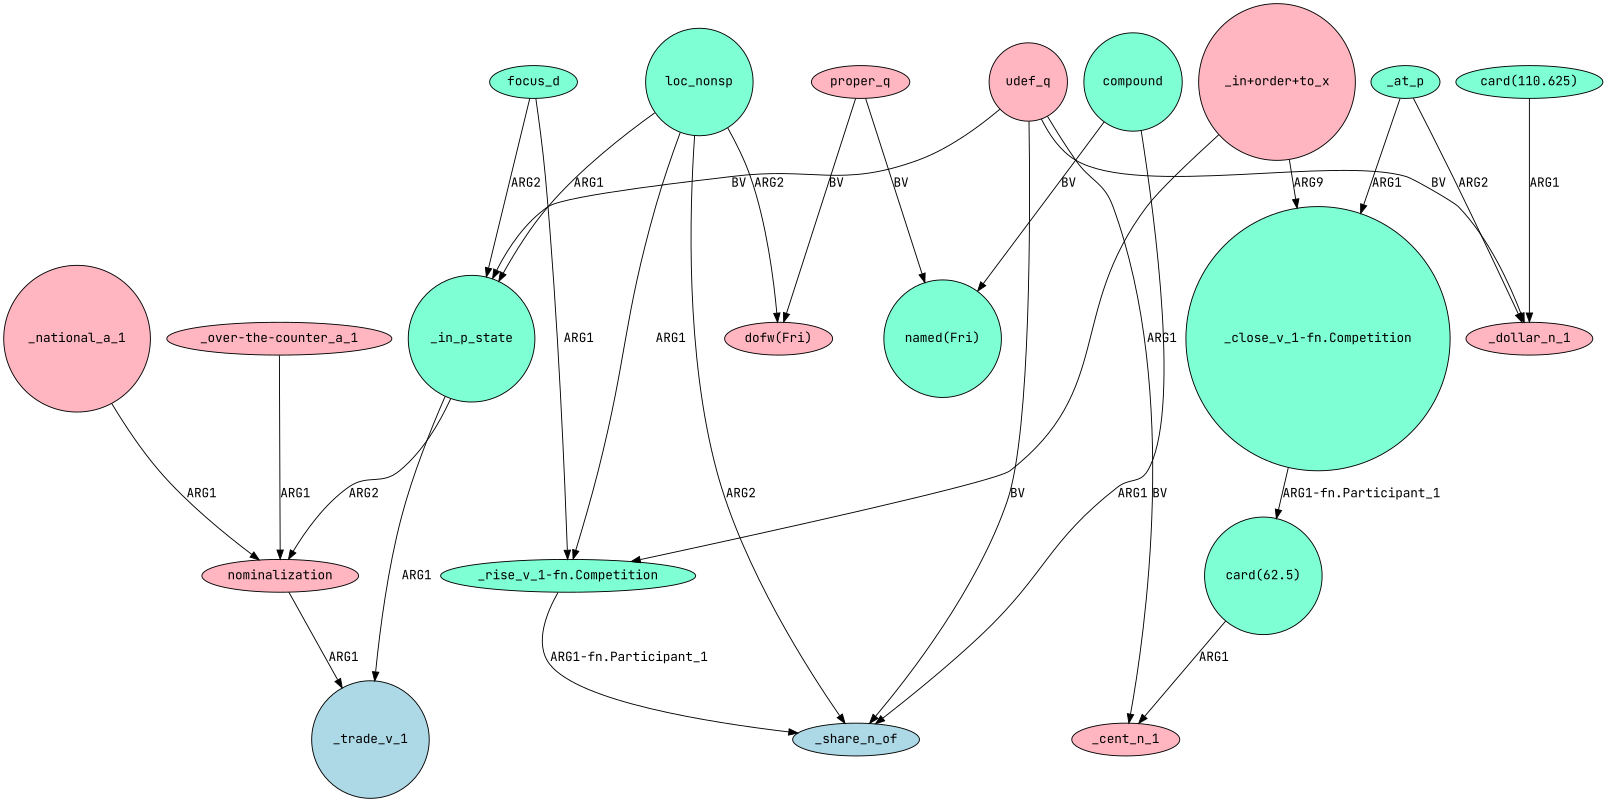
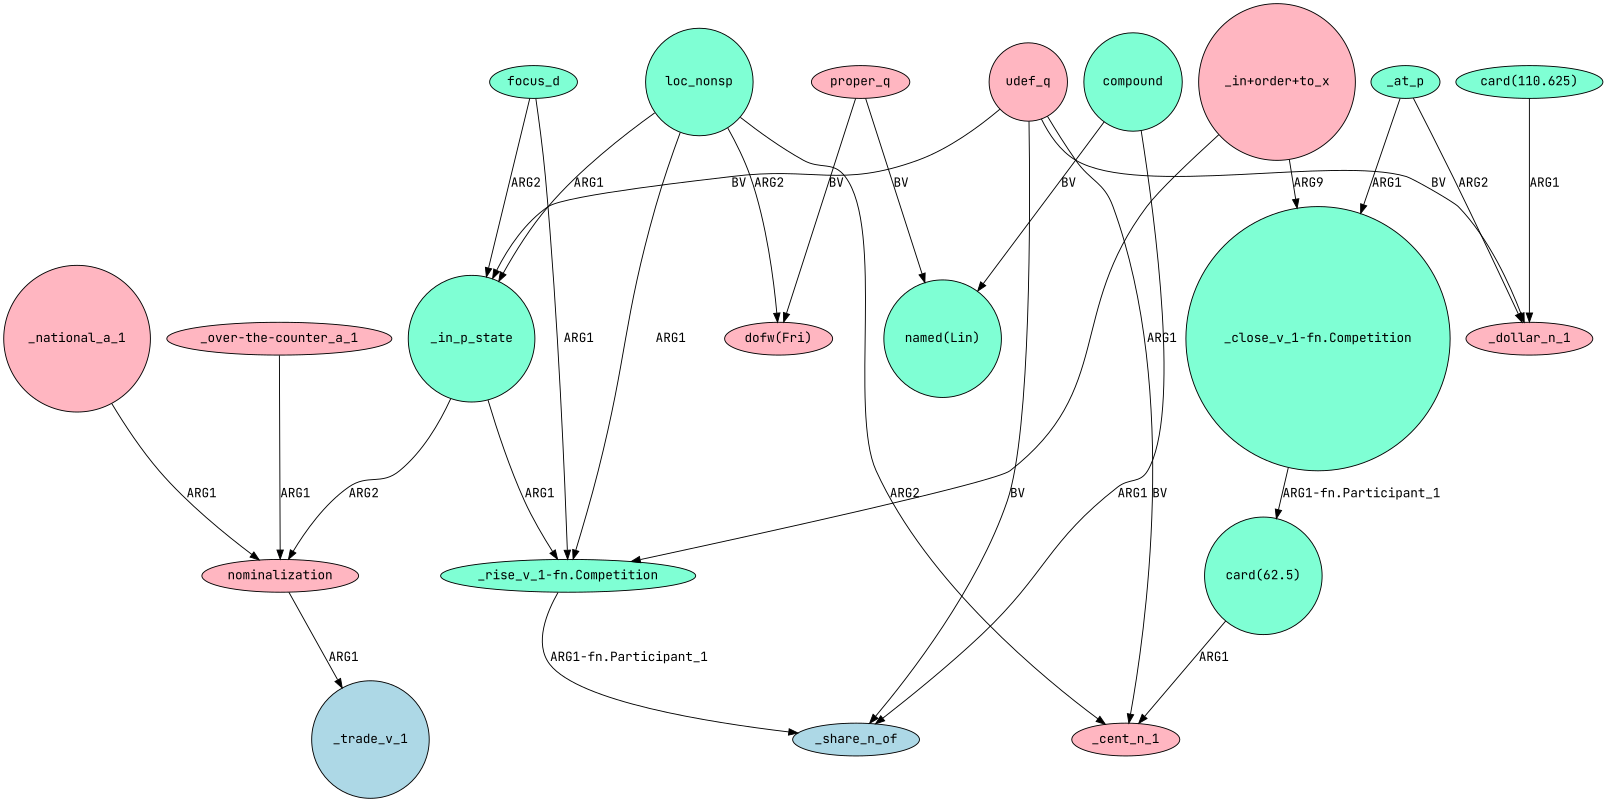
node "named(Fri)": label "named(Fri)" -> "named(Lin)"
edge "loc_nonsp" -> "_share_n_of": now "loc_nonsp" -> "_cent_n_1"
edge "_in_p_state" -> "_trade_v_1": now "_in_p_state" -> "_rise_v_1-fn.Competition"
